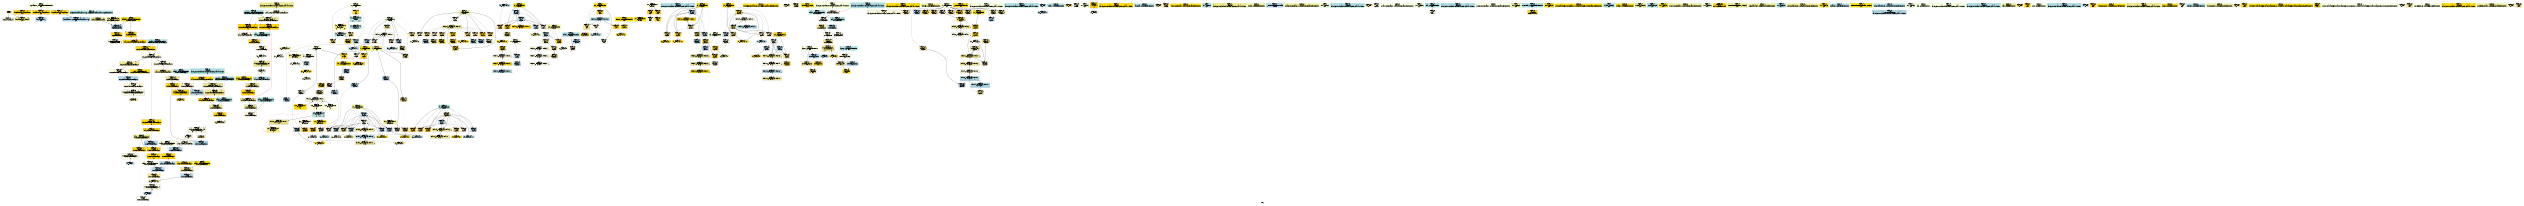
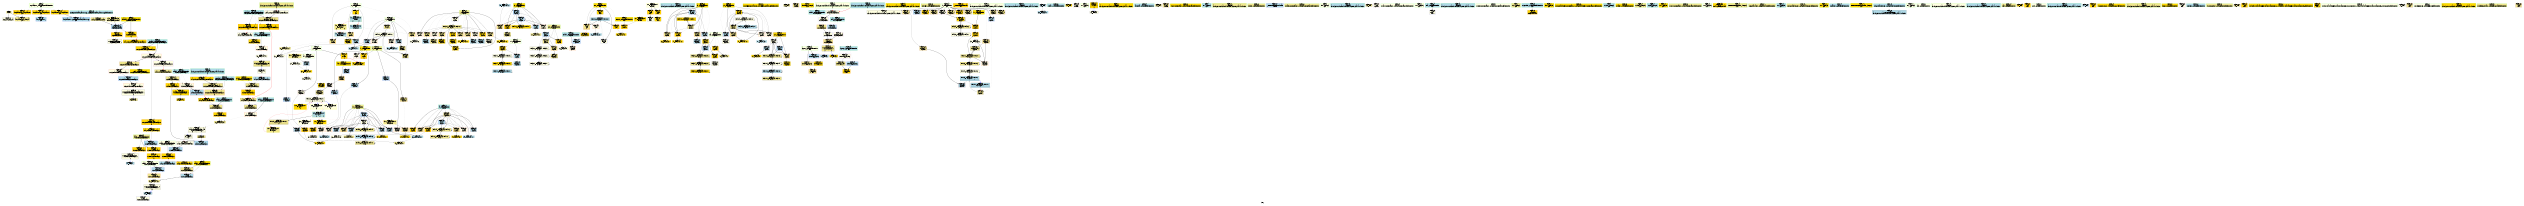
node "NodeID: 664": removed
node "NodeID: 212": added
